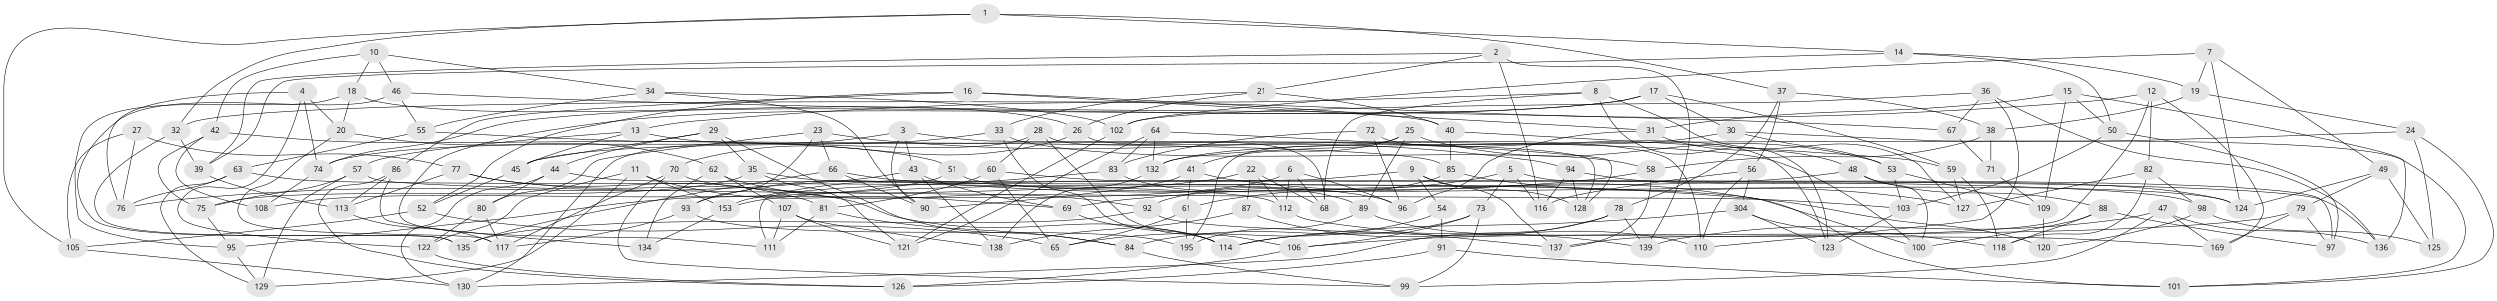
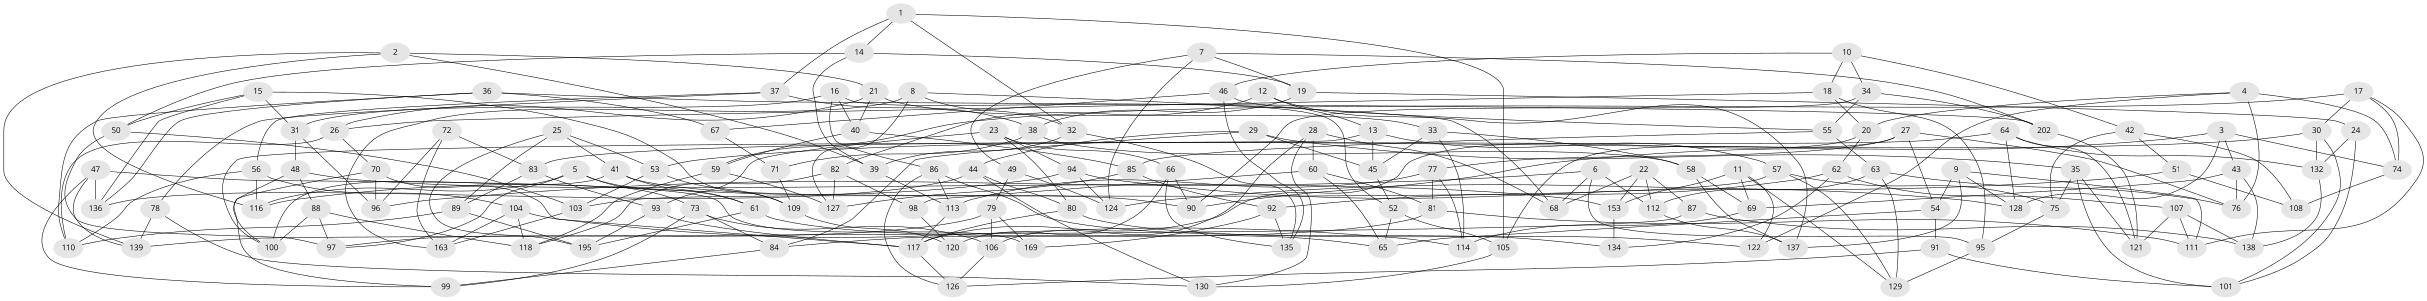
node "102": label "102" -> "202"
edge "12" -- "169": removed
edge "27" -- "54": added
node "304": label "304" -> "104"
edge "78" -- "114": removed
node "123": label "123" -> "163"
node "125": removed
edge "122" -- "126": now "117" -- "126"
